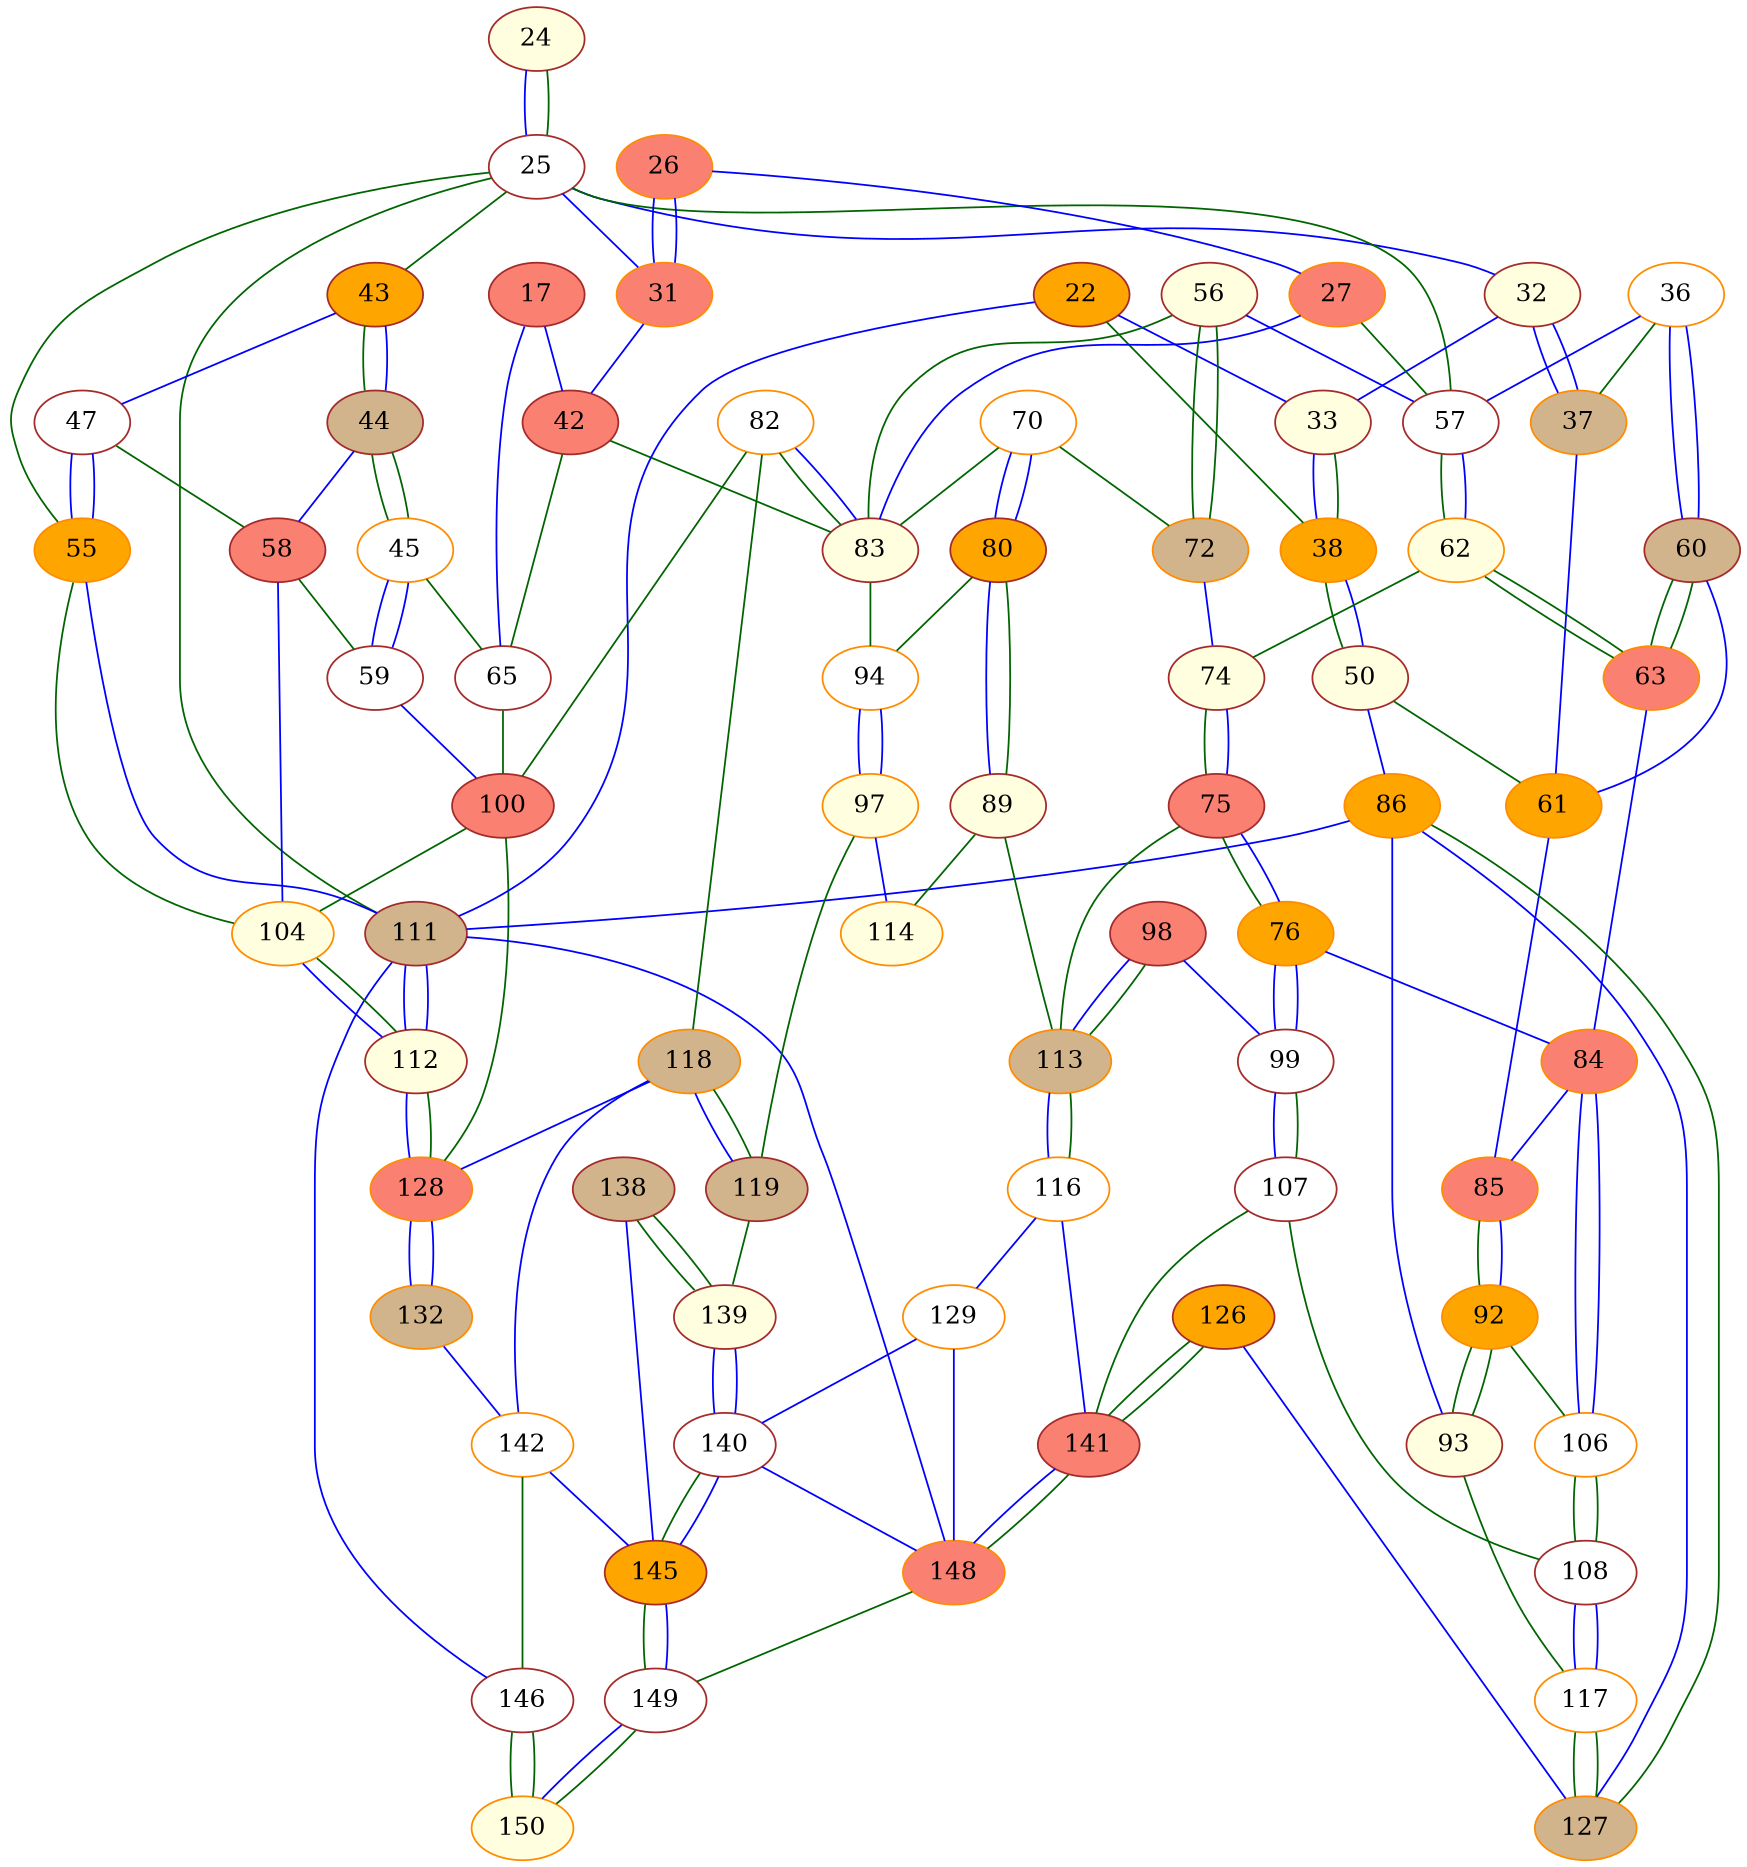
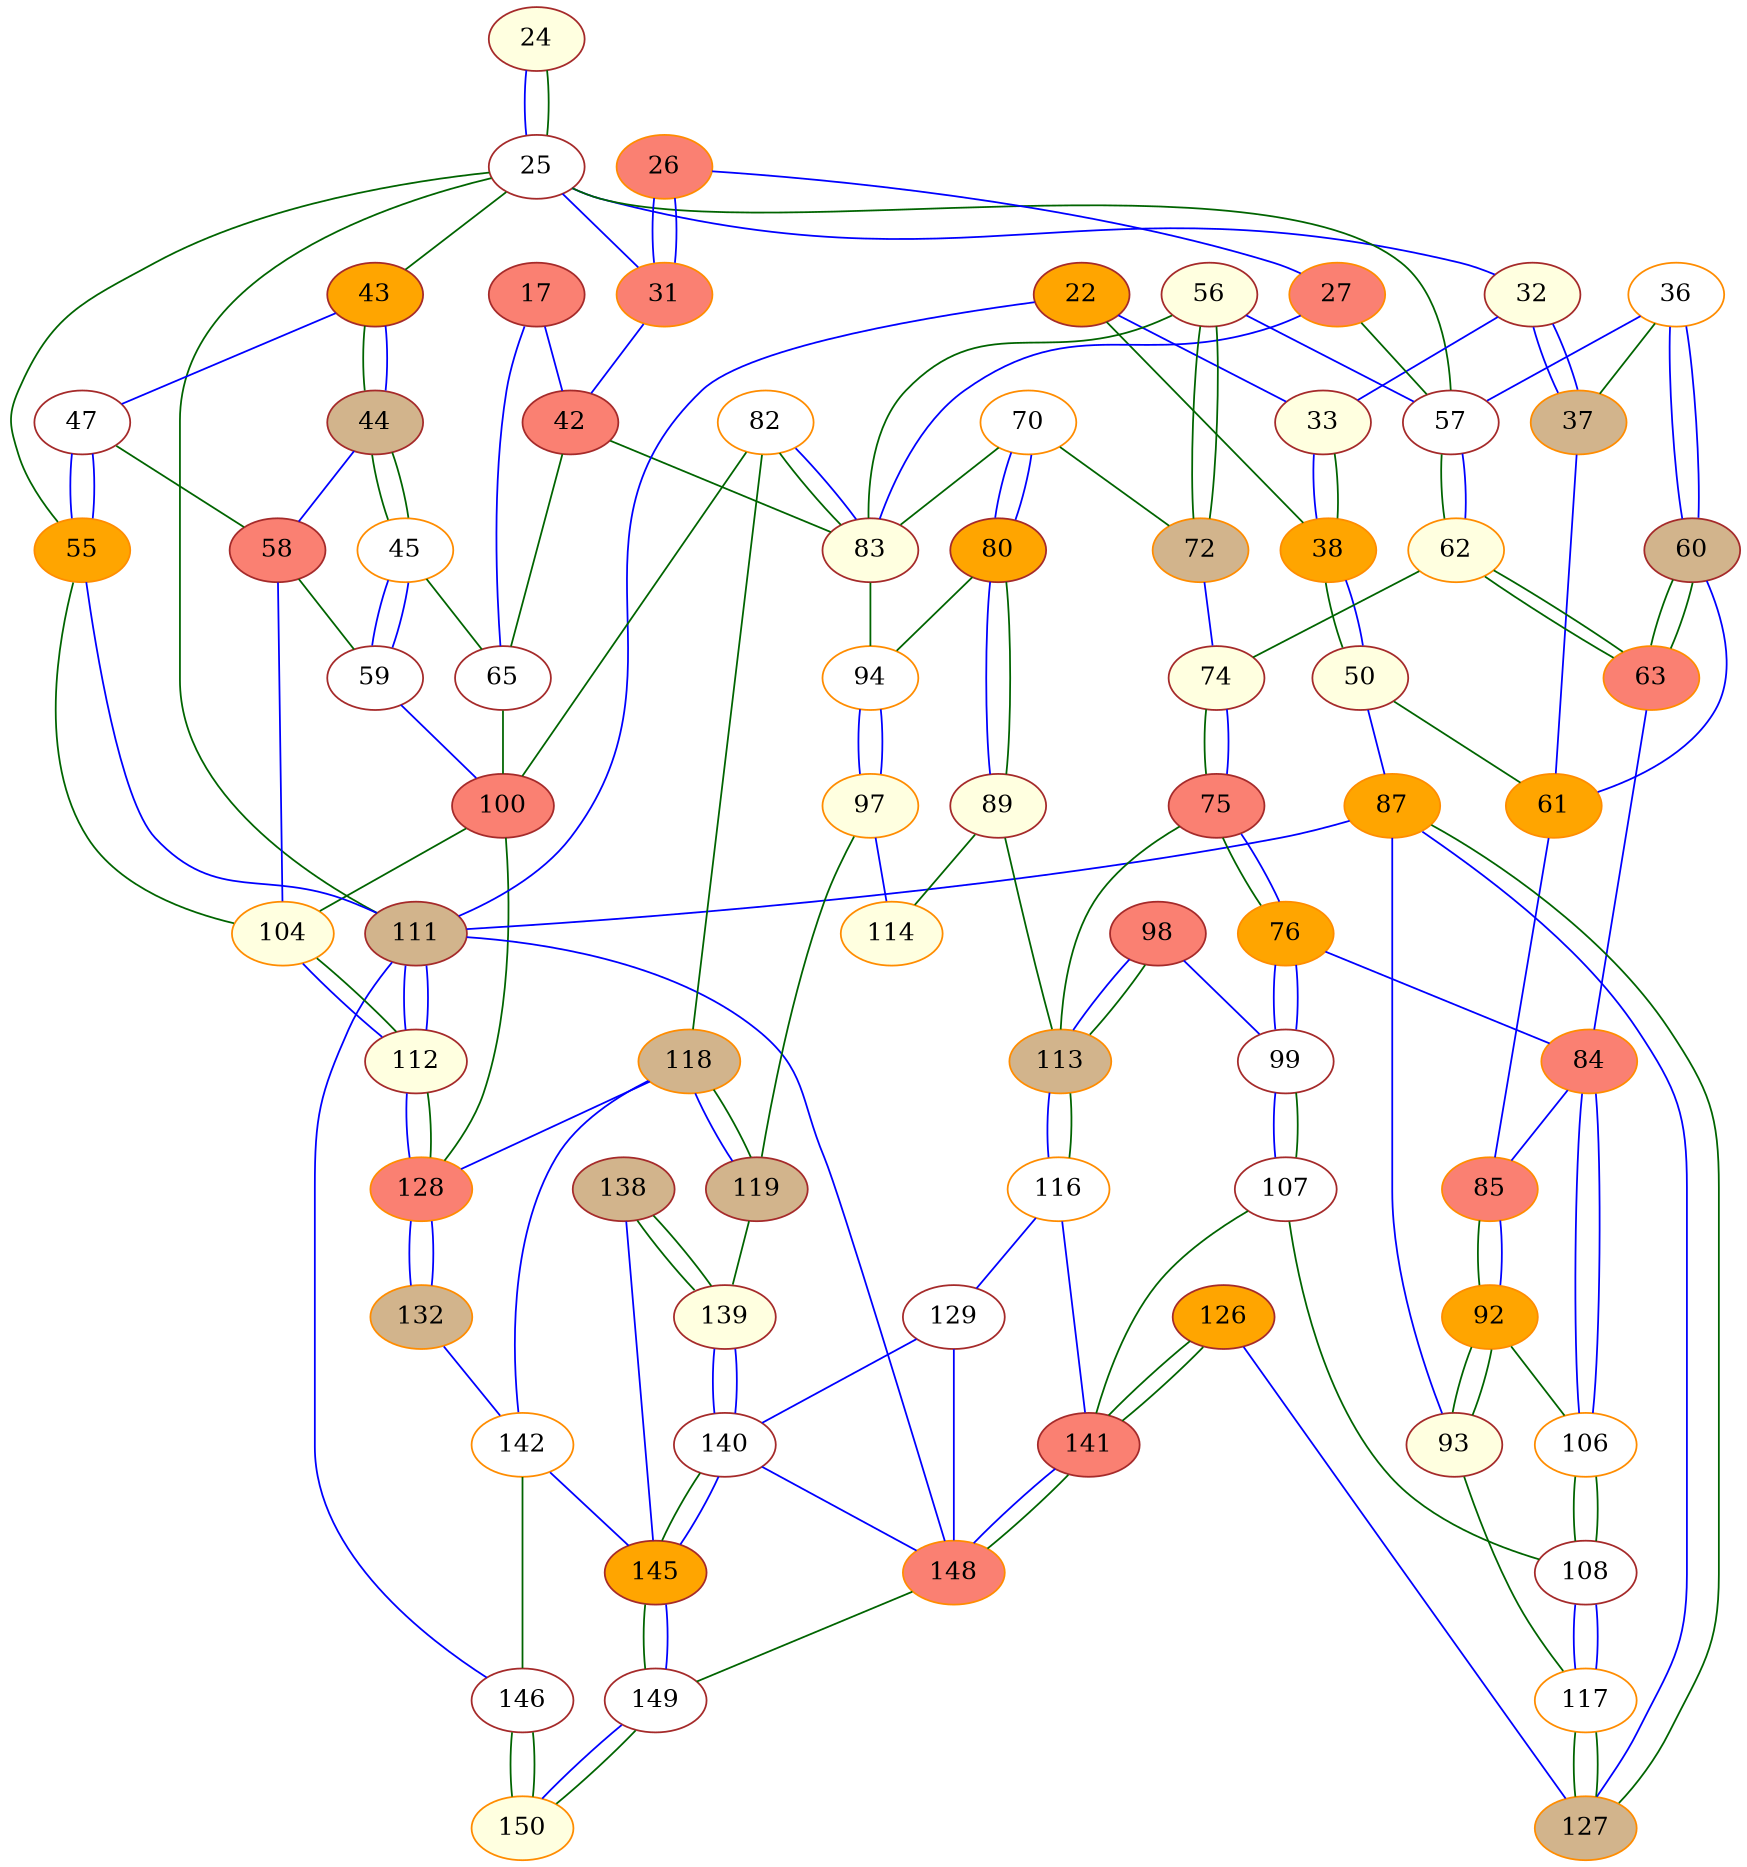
node "86": label "86" -> "87"
node "129": color darkorange -> brown
